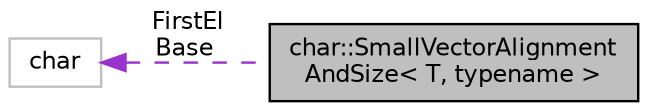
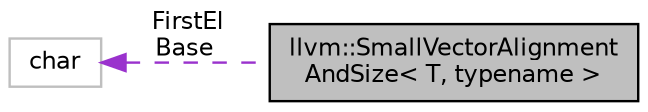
node "char::SmallVectorAlignment AndSize< T, typename >": label "char::SmallVectorAlignment AndSize< T, typename >" -> "llvm::SmallVectorAlignment AndSize< T, typename >"
